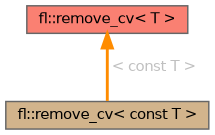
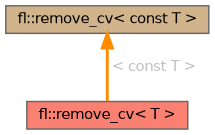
edge "fl::remove_cv< const T >" -> "fl::remove_cv< T >": reversed
